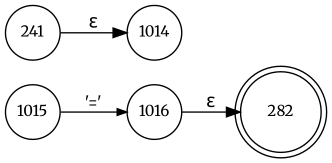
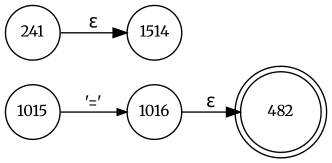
node "1014": label "1014" -> "1514"
node "282": label "282" -> "482"
